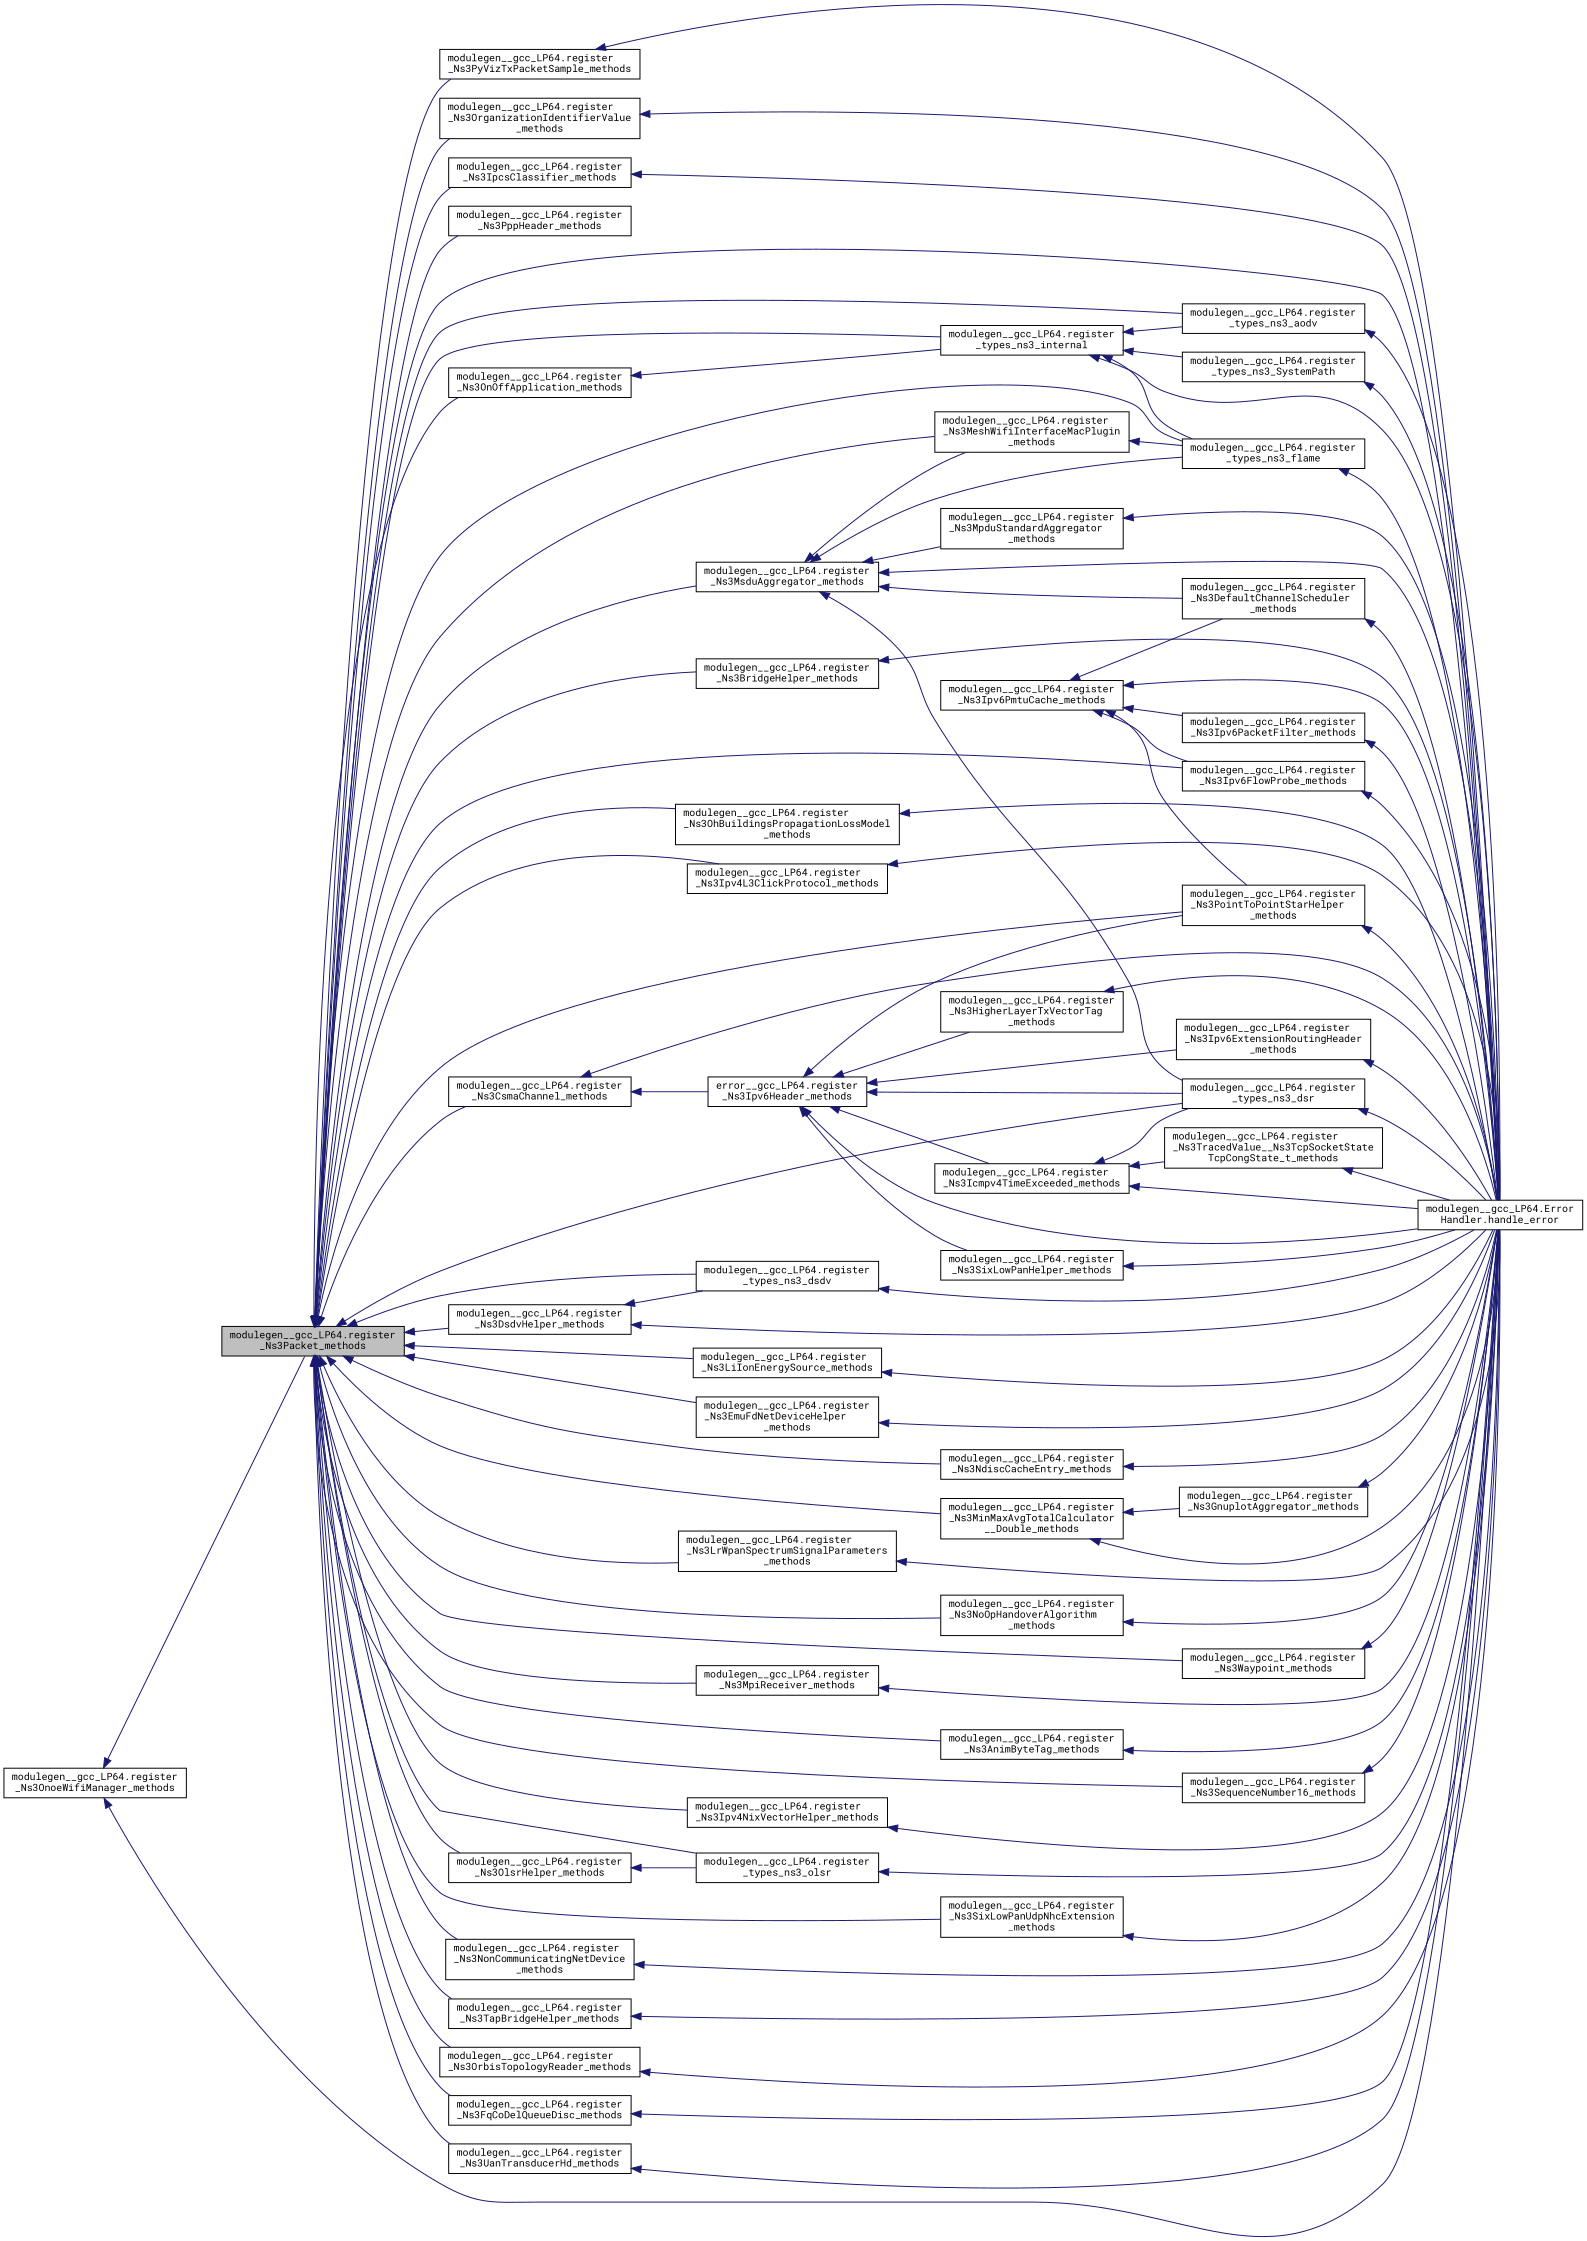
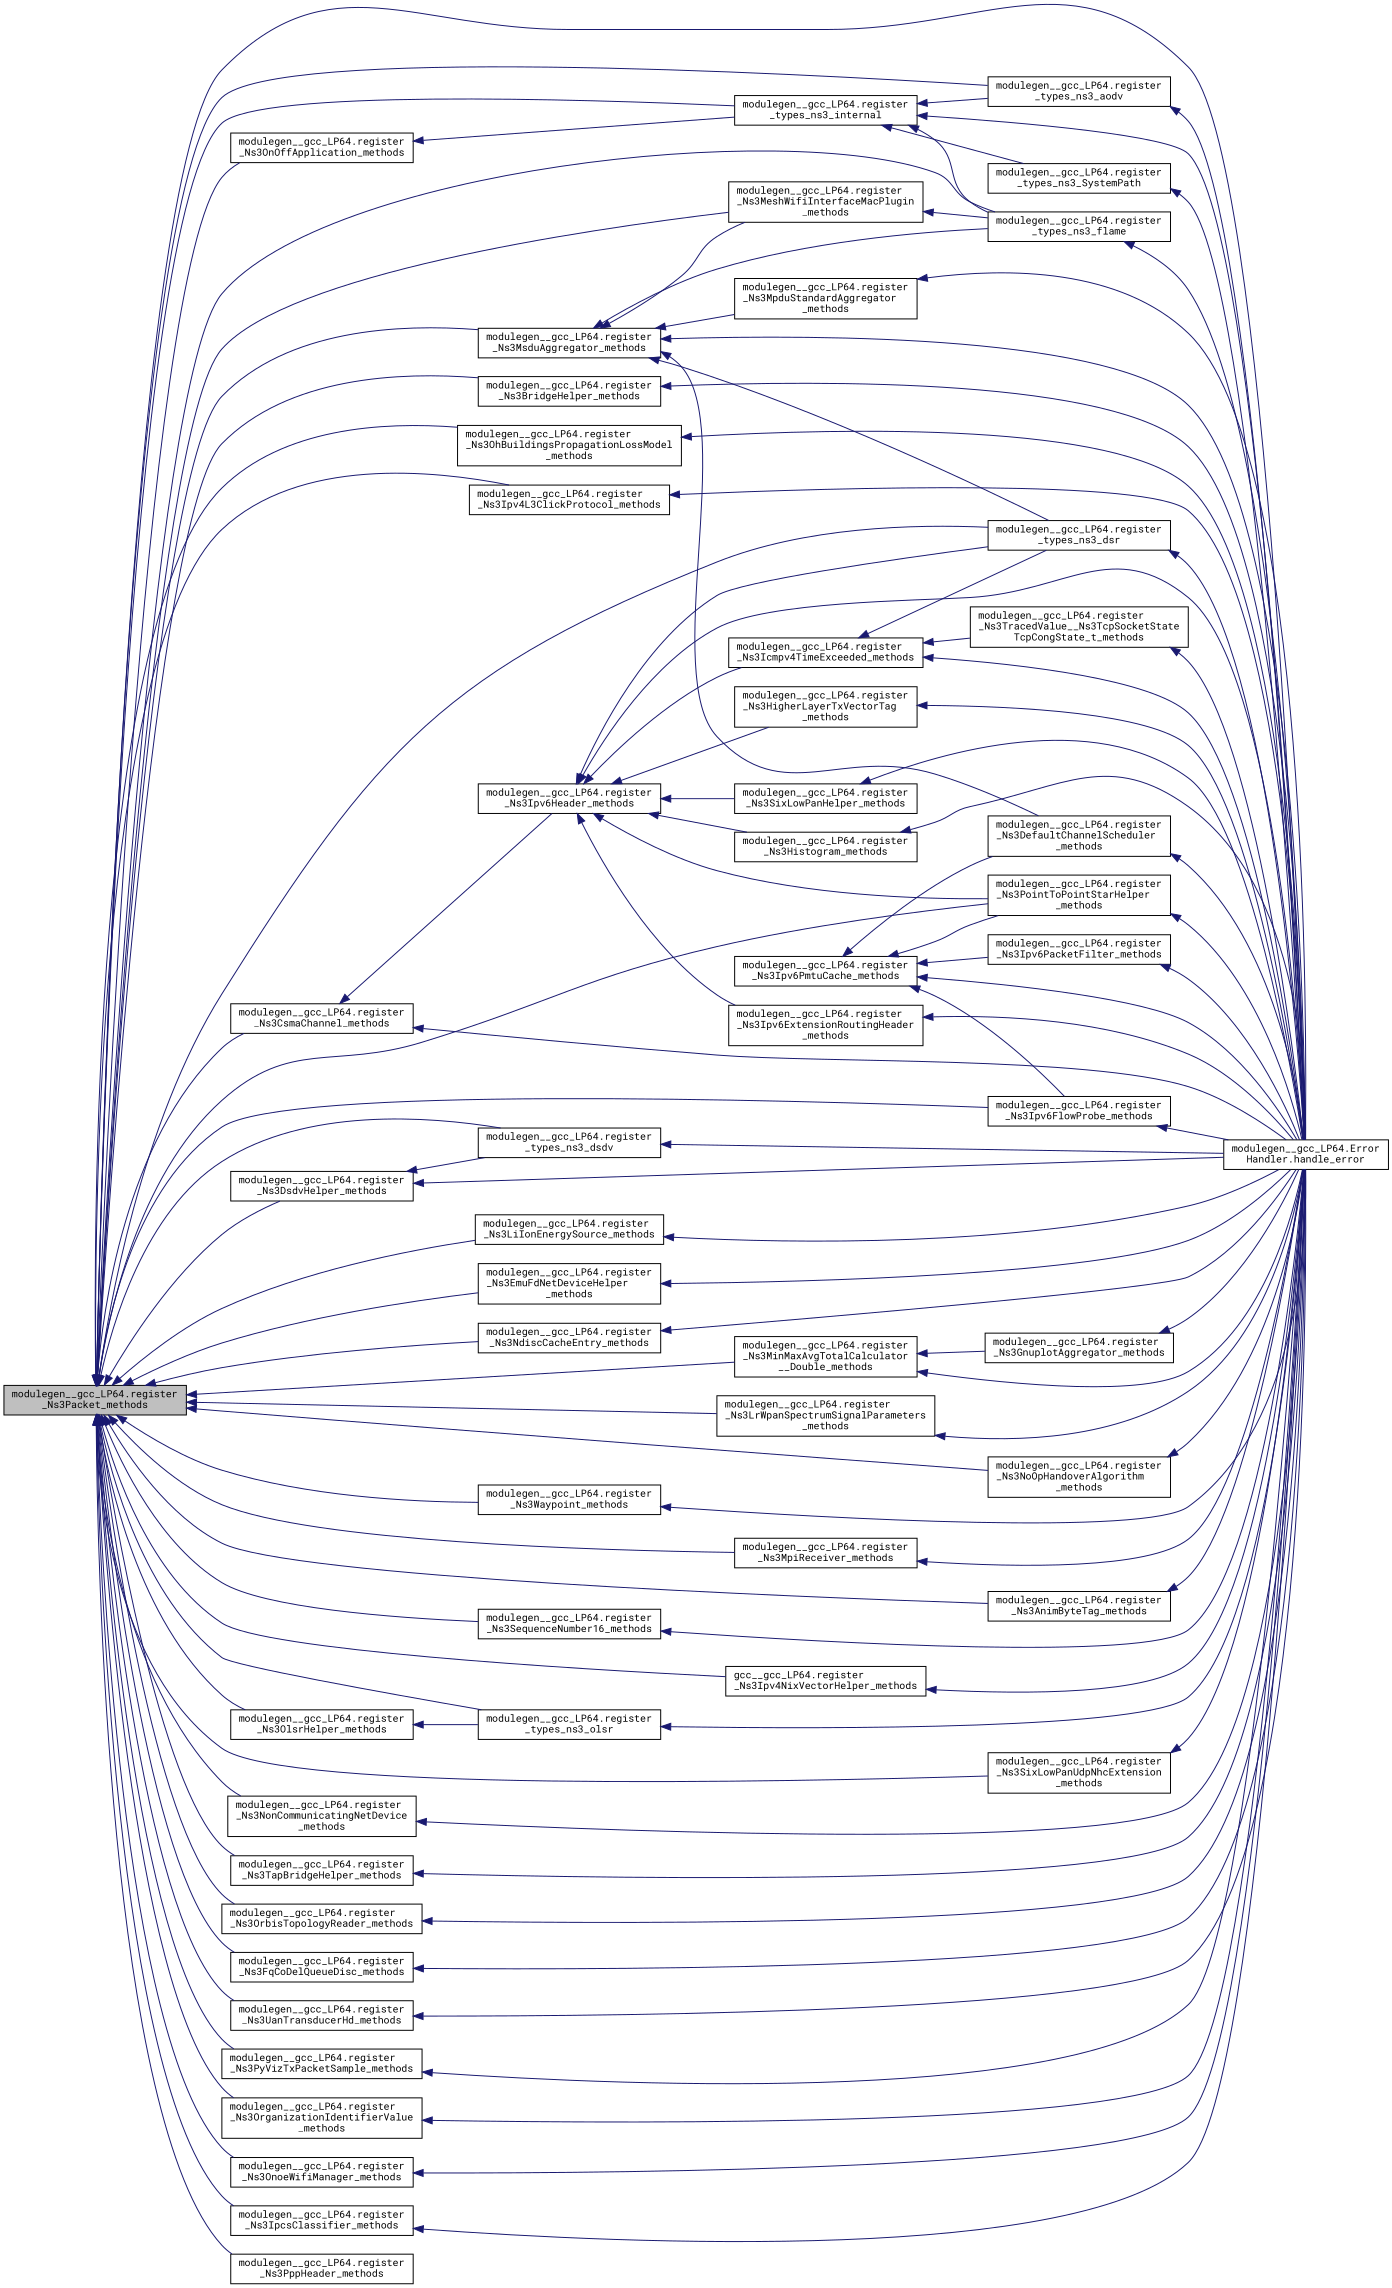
node "modulegen__gcc_LP64.register _Ns3Histogram_methods": added
node "error__gcc_LP64.register _Ns3Ipv6Header_methods": label "error__gcc_LP64.register _Ns3Ipv6Header_methods" -> "modulegen__gcc_LP64.register _Ns3Ipv6Header_methods"
edge "modulegen__gcc_LP64.register _Ns3Packet_methods" -> "modulegen__gcc_LP64.register _Ns3OnoeWifiManager_methods": reversed
node "modulegen__gcc_LP64.register _Ns3Ipv4NixVectorHelper_methods": label "modulegen__gcc_LP64.register _Ns3Ipv4NixVectorHelper_methods" -> "gcc__gcc_LP64.register _Ns3Ipv4NixVectorHelper_methods"
